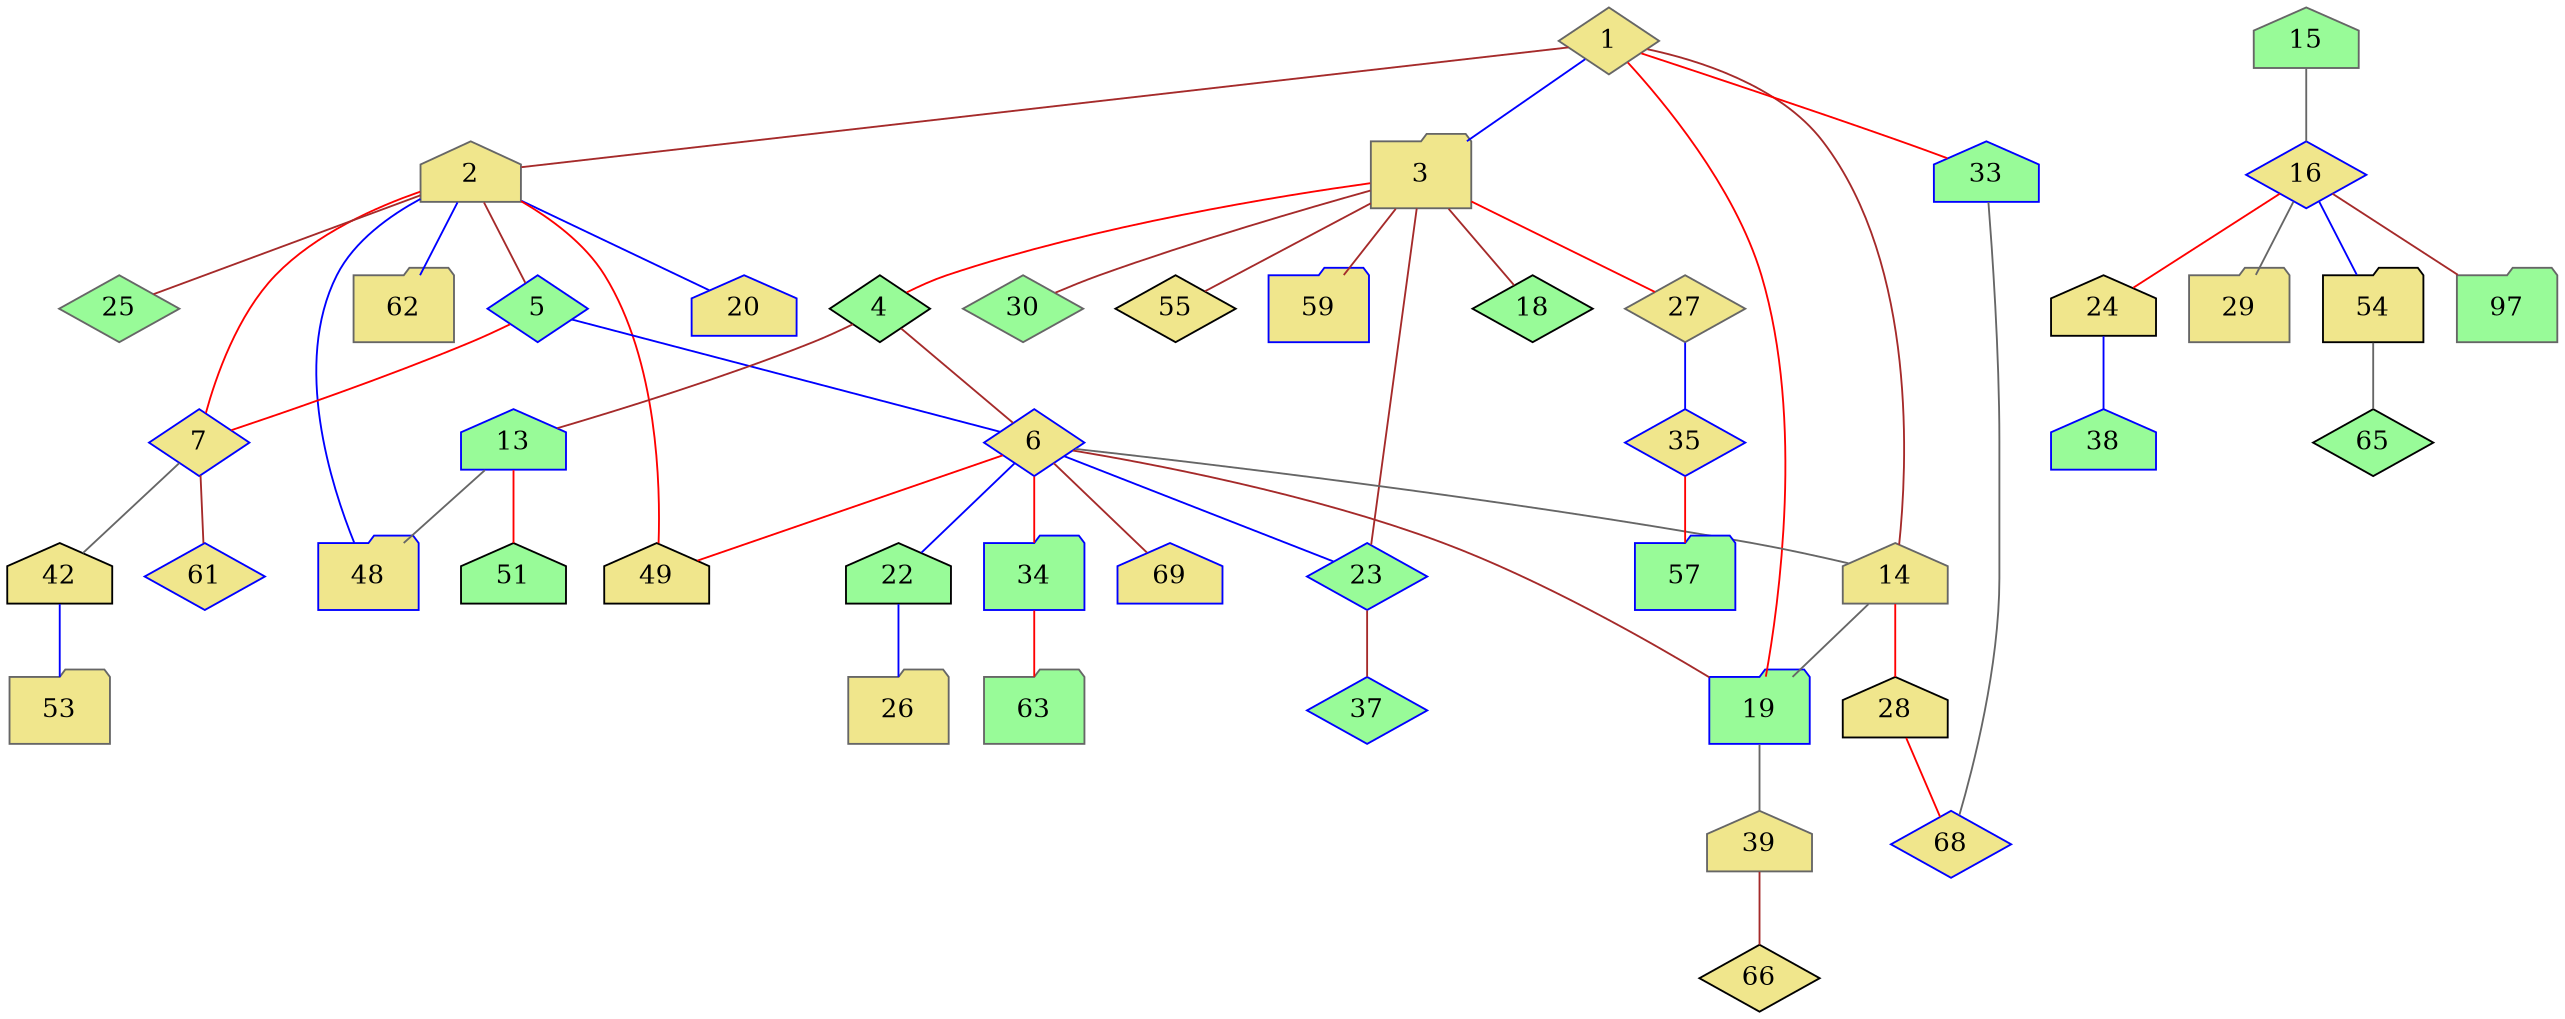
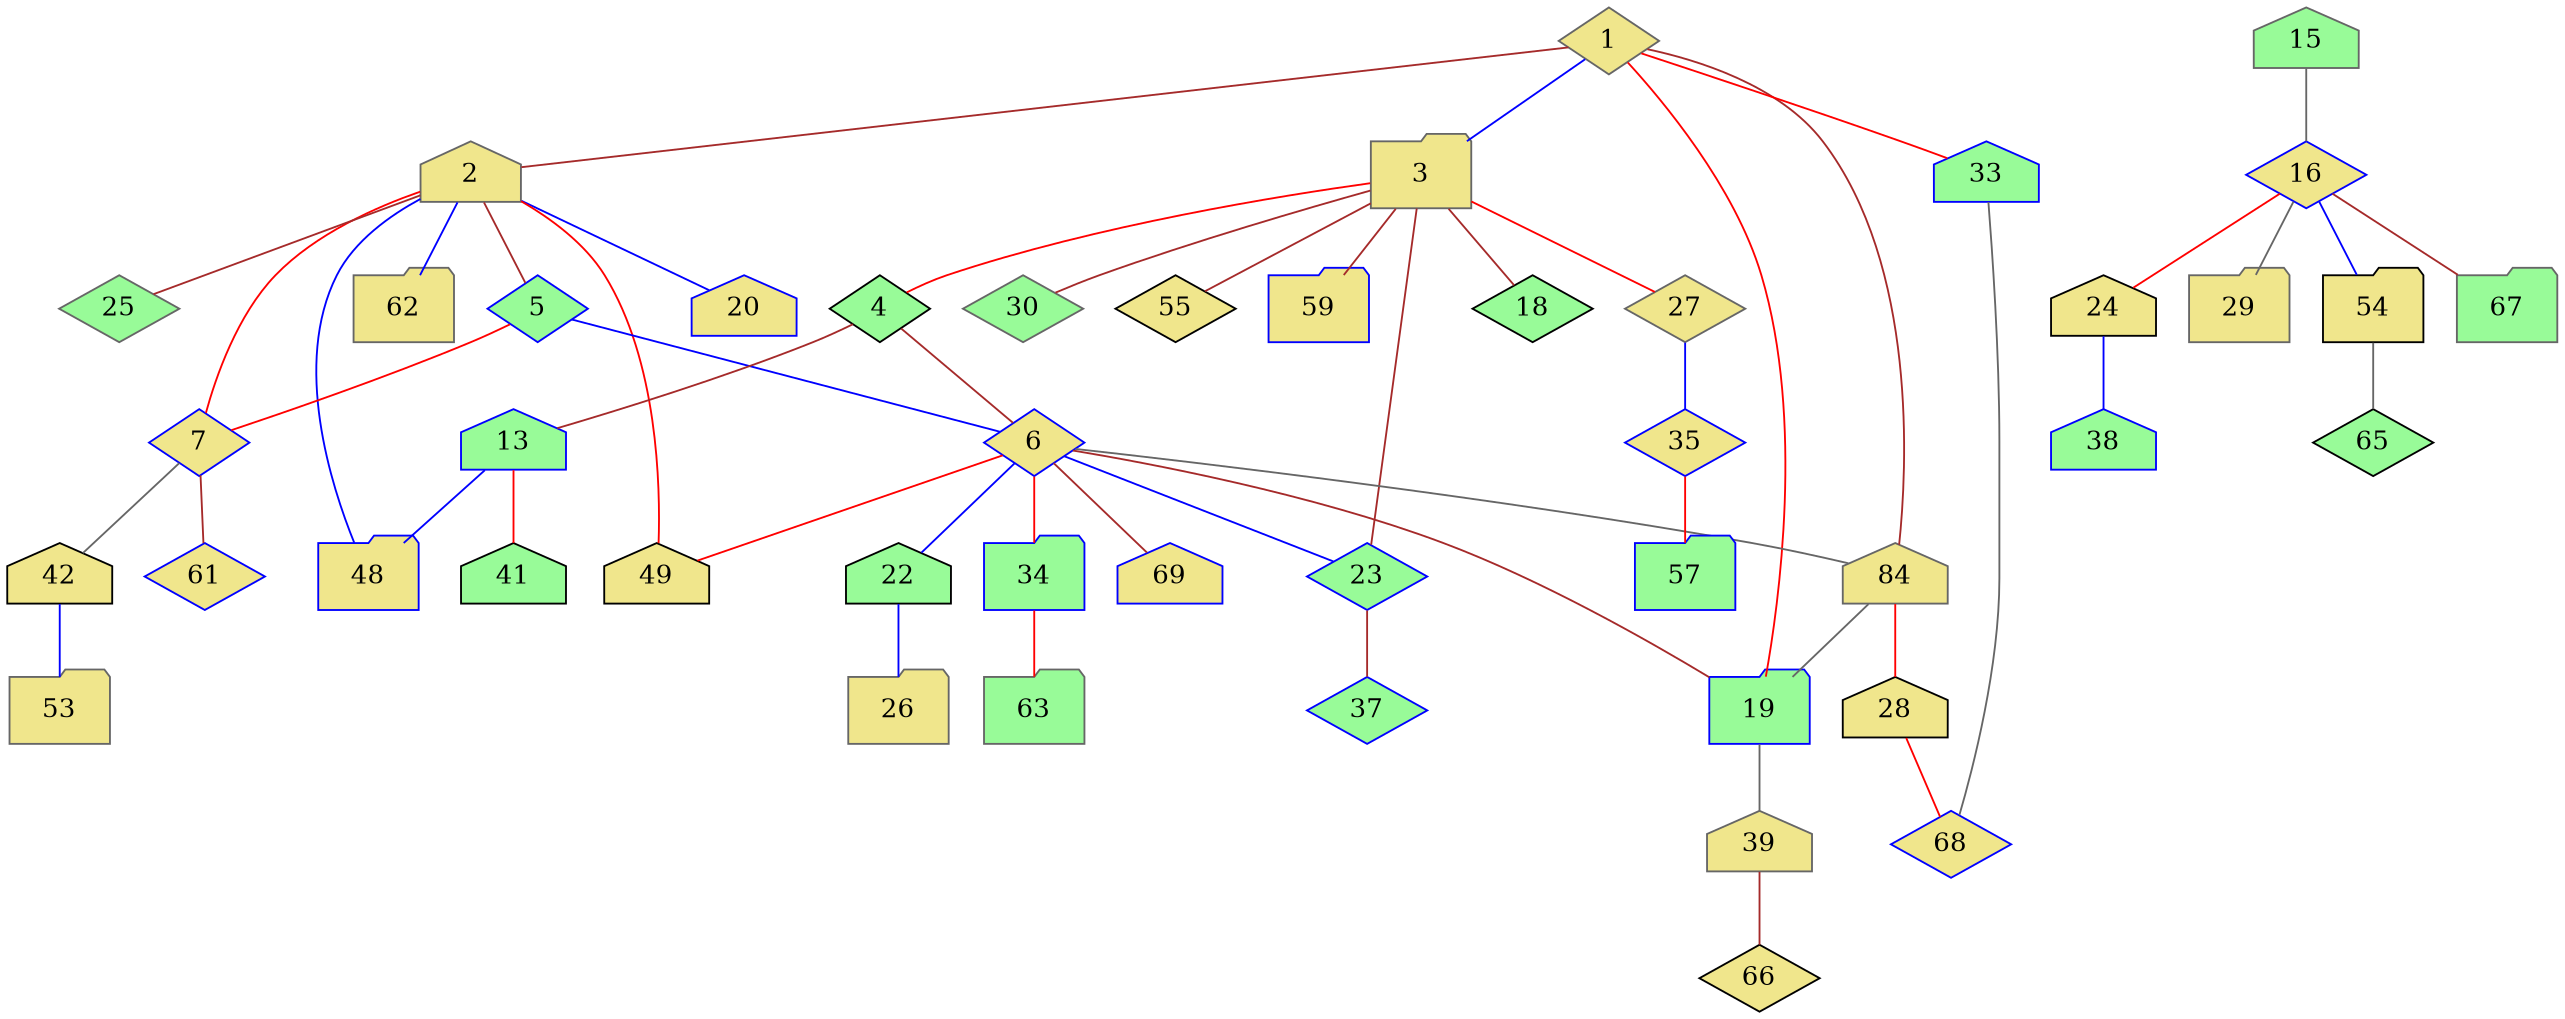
node "97": label "97" -> "67"
edge "13" -- "48": color gray40 -> blue
node "51": label "51" -> "41"
node "14": label "14" -> "84"
